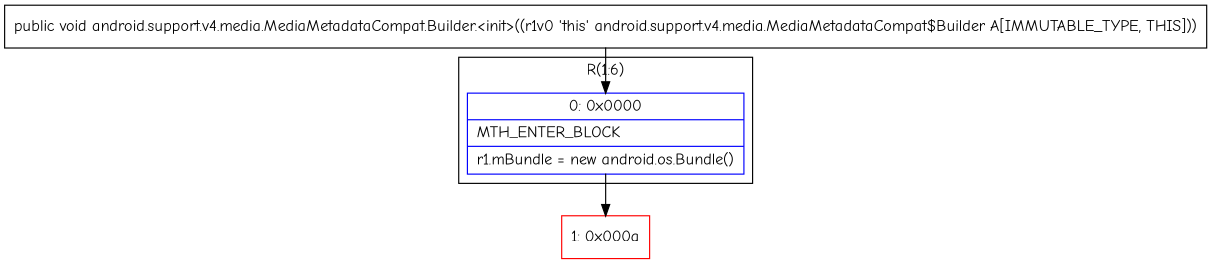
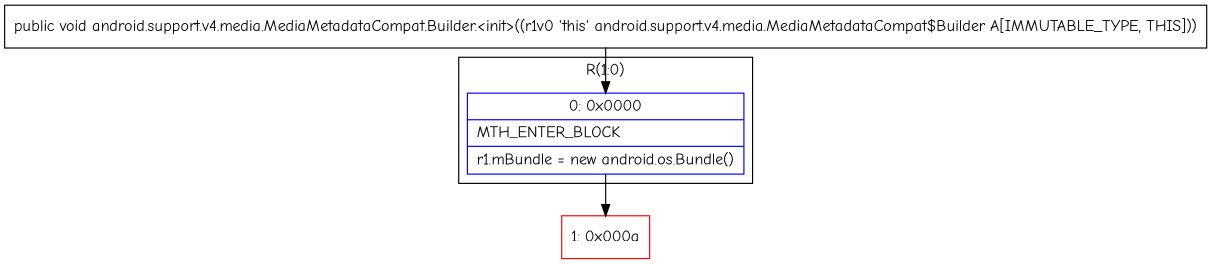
cluster "R(1:6)": label "R(1:6)" -> "R(1:0)"
